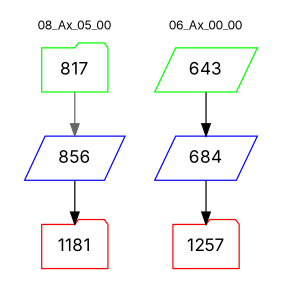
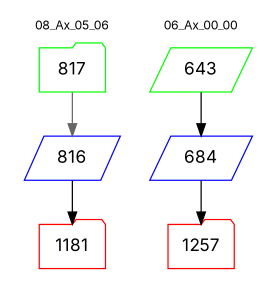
cluster "08_Ax_05_00": label "08_Ax_05_00" -> "08_Ax_05_06"
node "856": label "856" -> "816"
